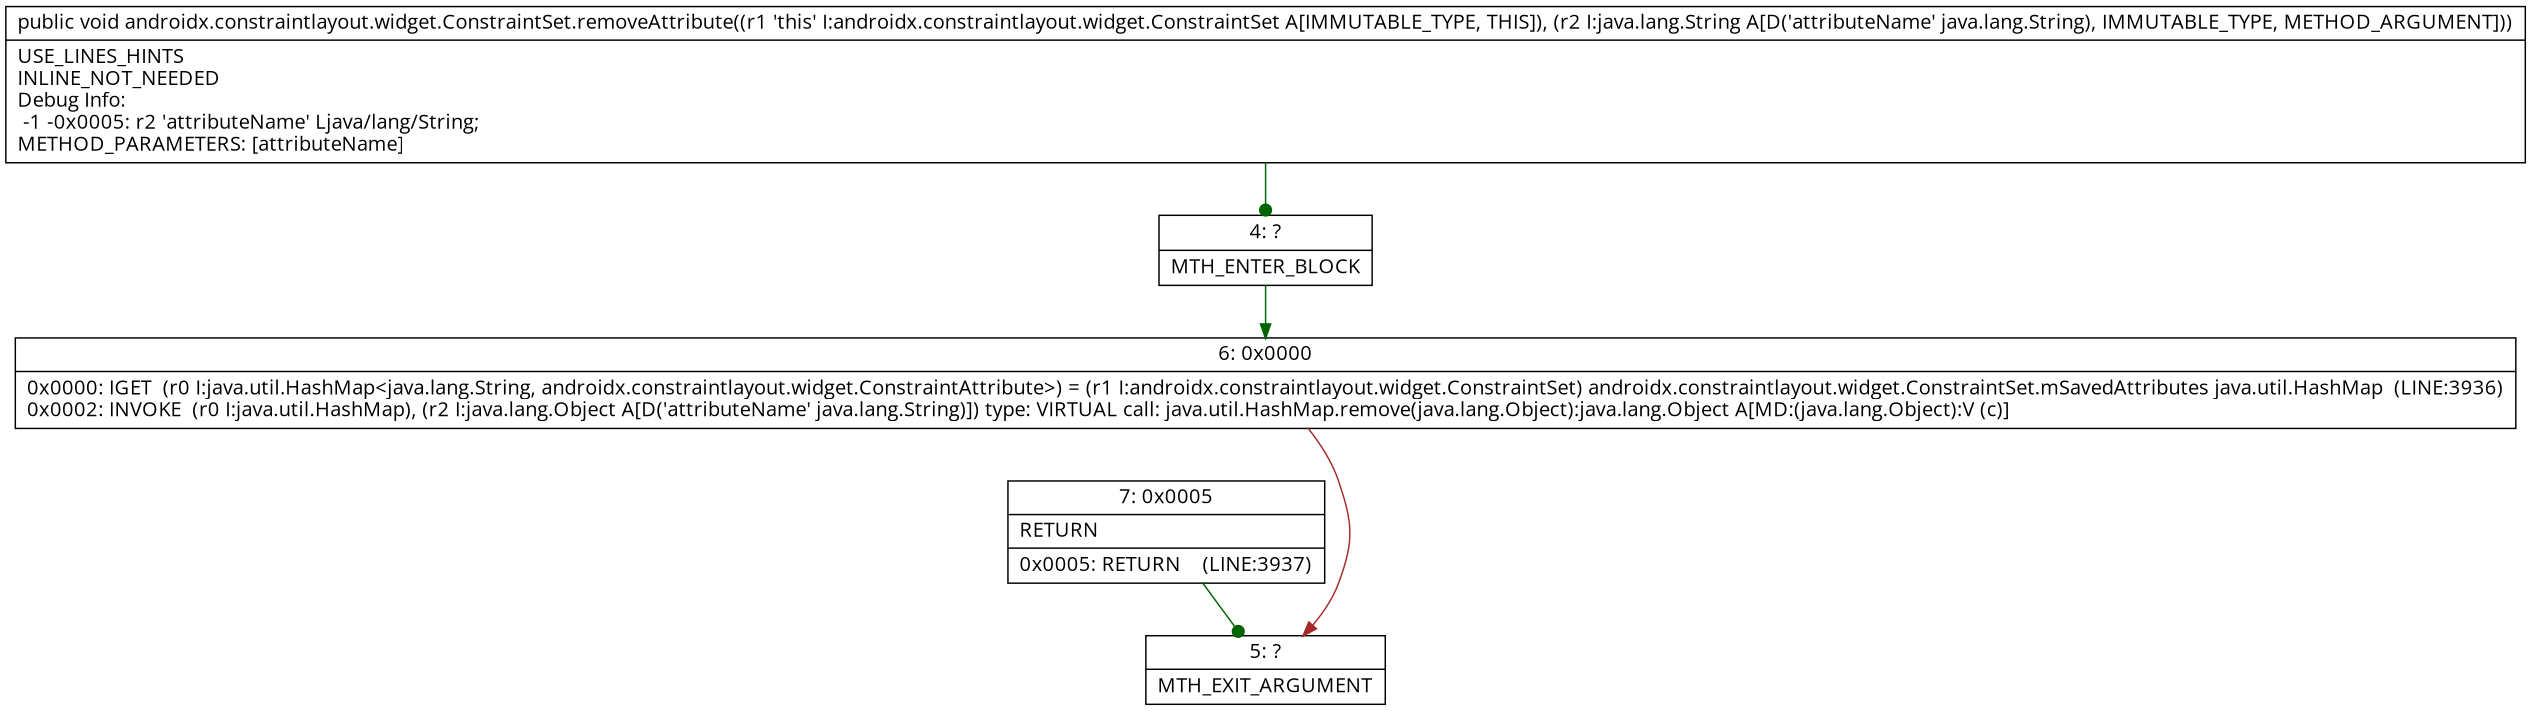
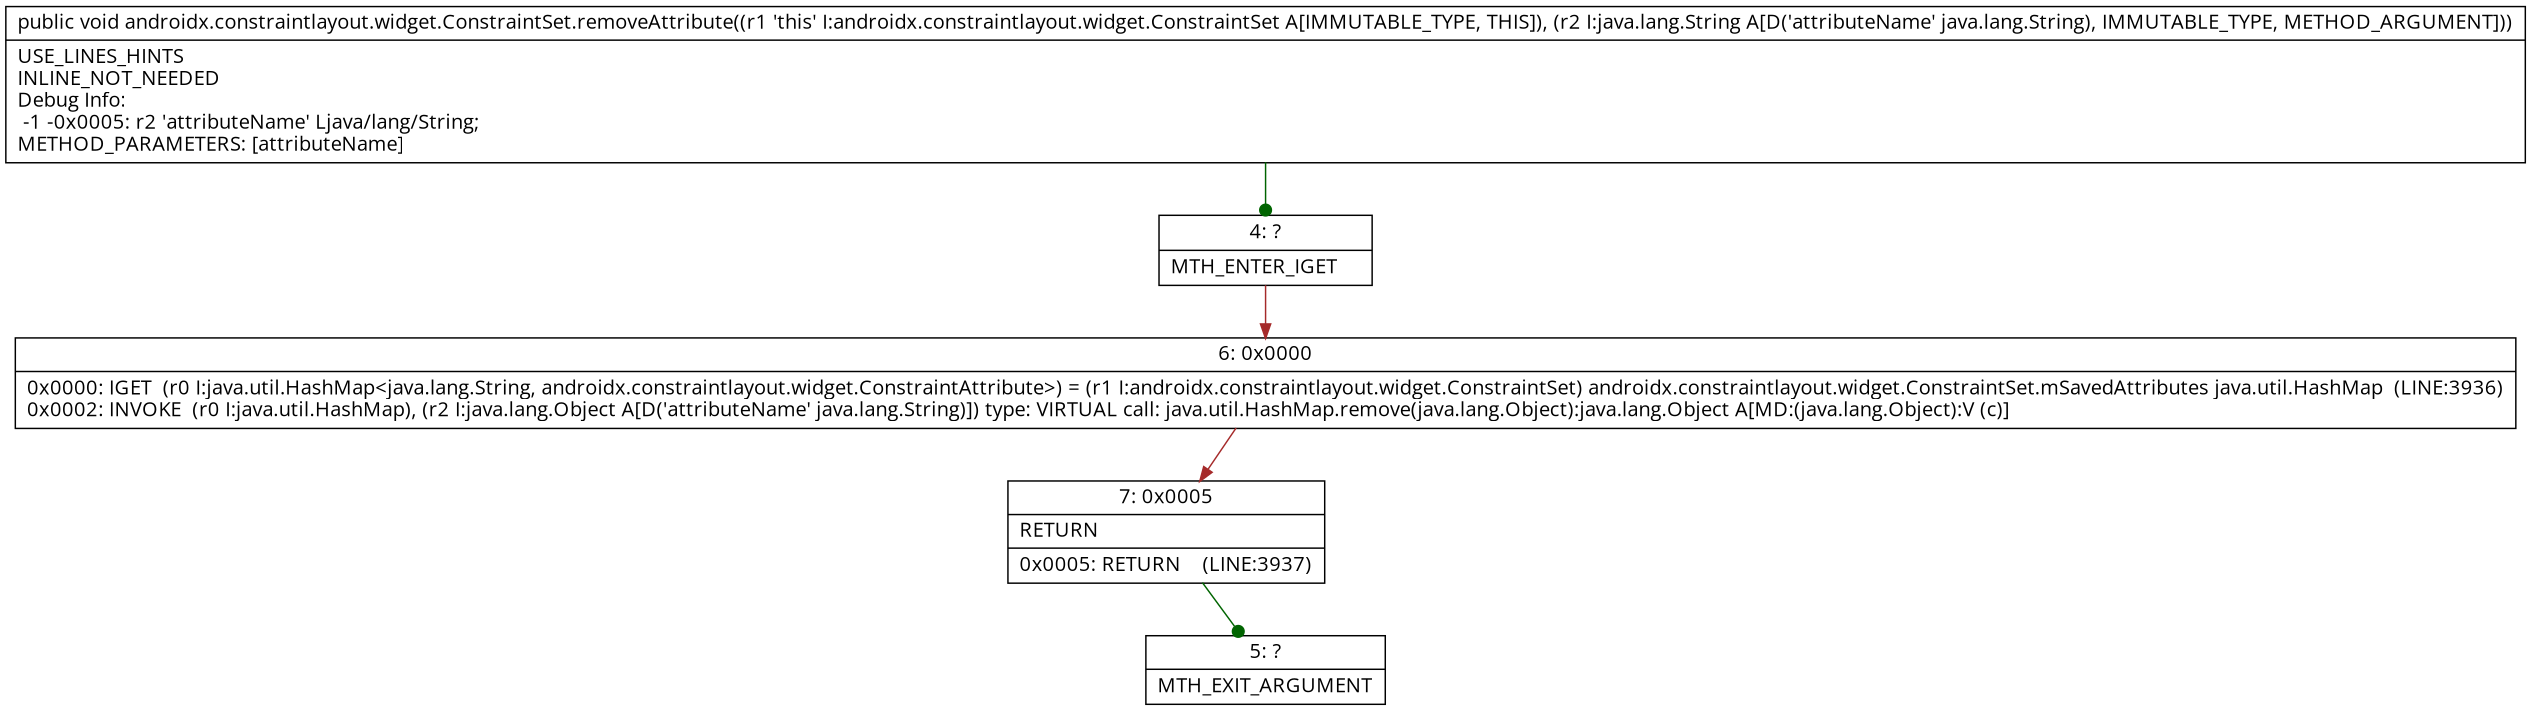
node "4: ?": text "MTH_ENTER_BLOCK" -> "MTH_ENTER_IGET"
edge "4: ?" -> "6: 0x0000": color darkgreen -> brown
edge "6: 0x0000" -> "5: ?": now "6: 0x0000" -> "7: 0x0005"
